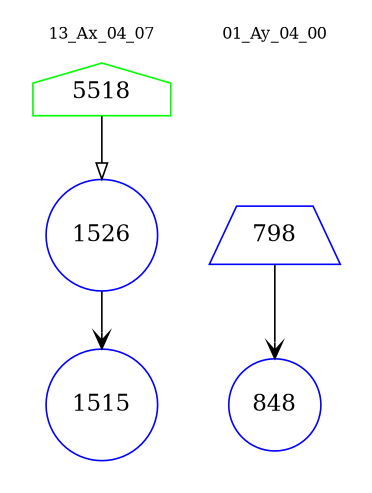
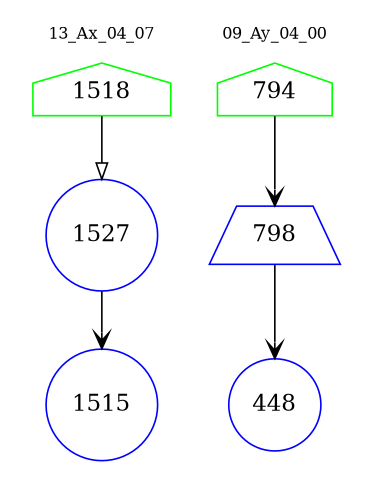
cluster "01_Ay_04_00": label "01_Ay_04_00" -> "09_Ay_04_00"
node "5518": label "5518" -> "1518"
node "794": added
node "1526": label "1526" -> "1527"
node "848": label "848" -> "448"
